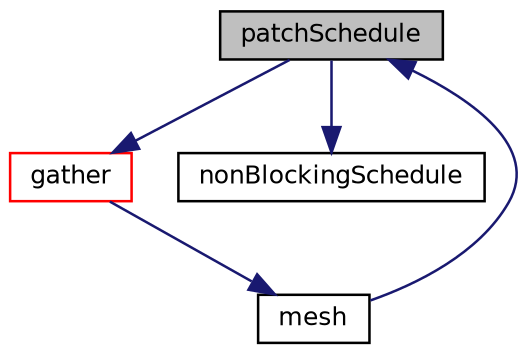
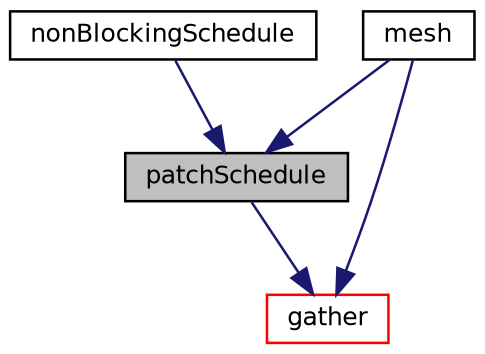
edge "patchSchedule" -> "nonBlockingSchedule": reversed
edge "gather" -> "mesh": reversed
